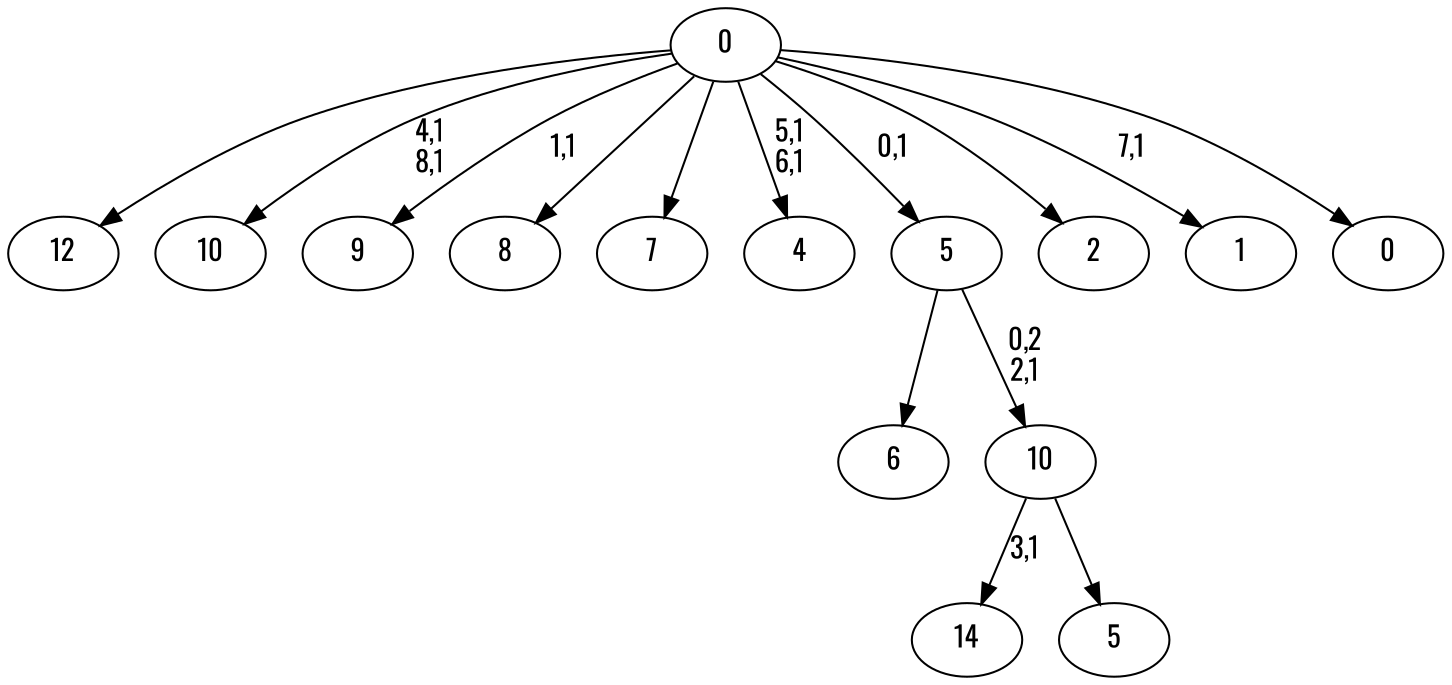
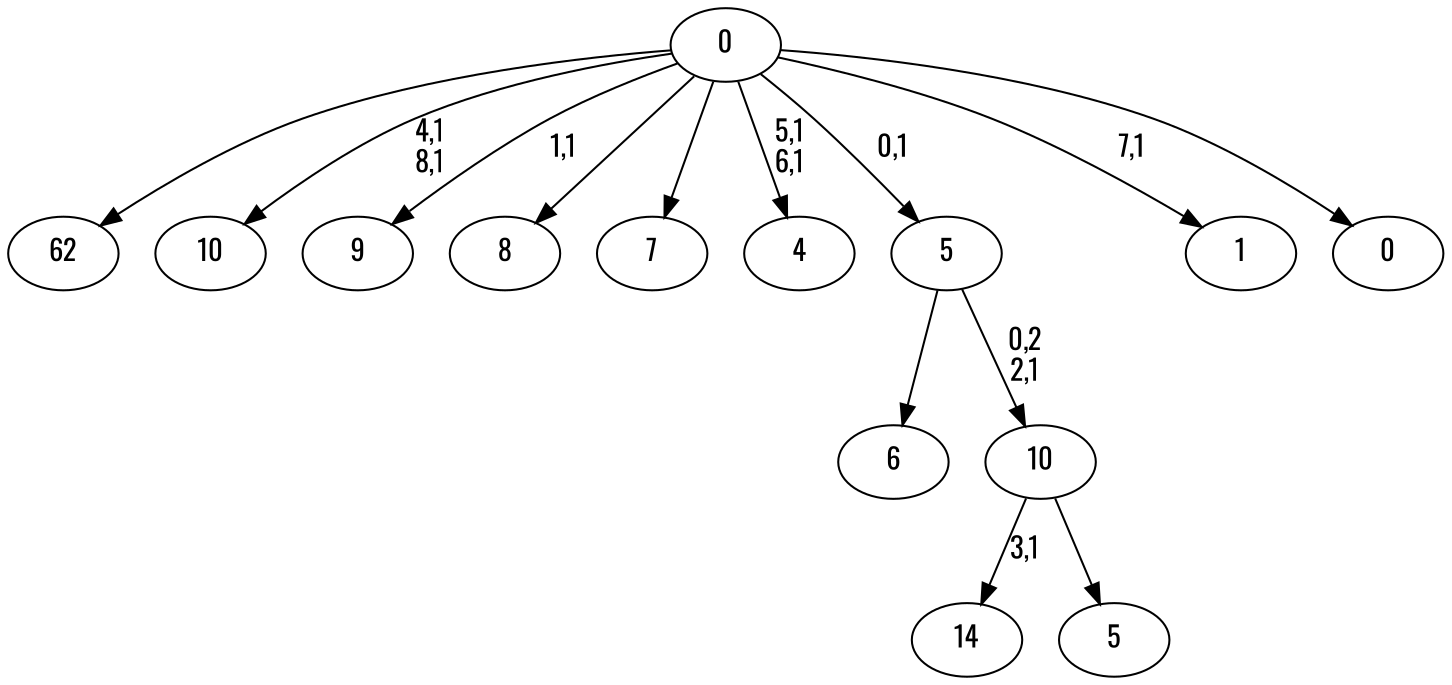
node "12": label "12" -> "62"
node "2": removed
